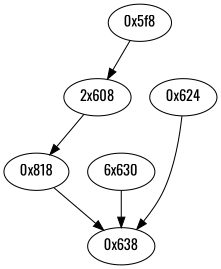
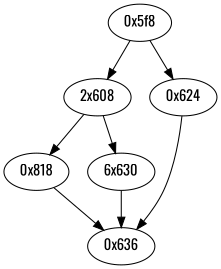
edge "0x5f8" -> "0x624": added
edge "2x608" -> "6x630": added
node "0x638": label "0x638" -> "0x636"
